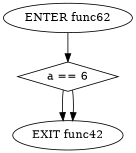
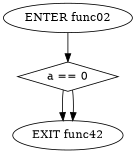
node "ENTER func62": label "ENTER func62" -> "ENTER func02"
node "a == 6": label "a == 6" -> "a == 0"
